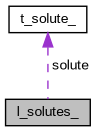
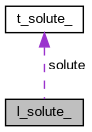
node "l_solutes_": label "l_solutes_" -> "l_solute_"
